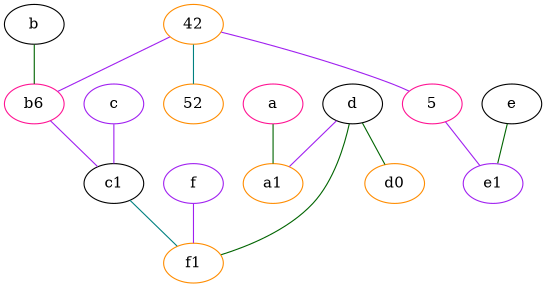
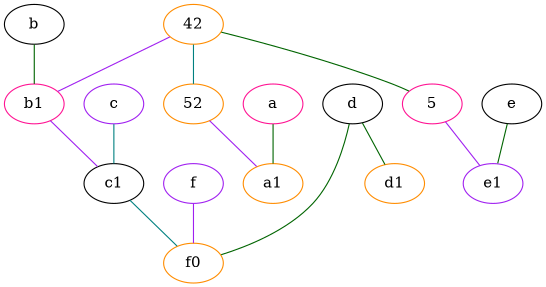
edge "42" -- "5": color purple -> darkgreen
node "b6": label "b6" -> "b1"
edge "c" -- "c1": color purple -> teal
edge "d" -- "a1": now "52" -- "a1"
node "d0": label "d0" -> "d1"
node "f1": label "f1" -> "f0"
